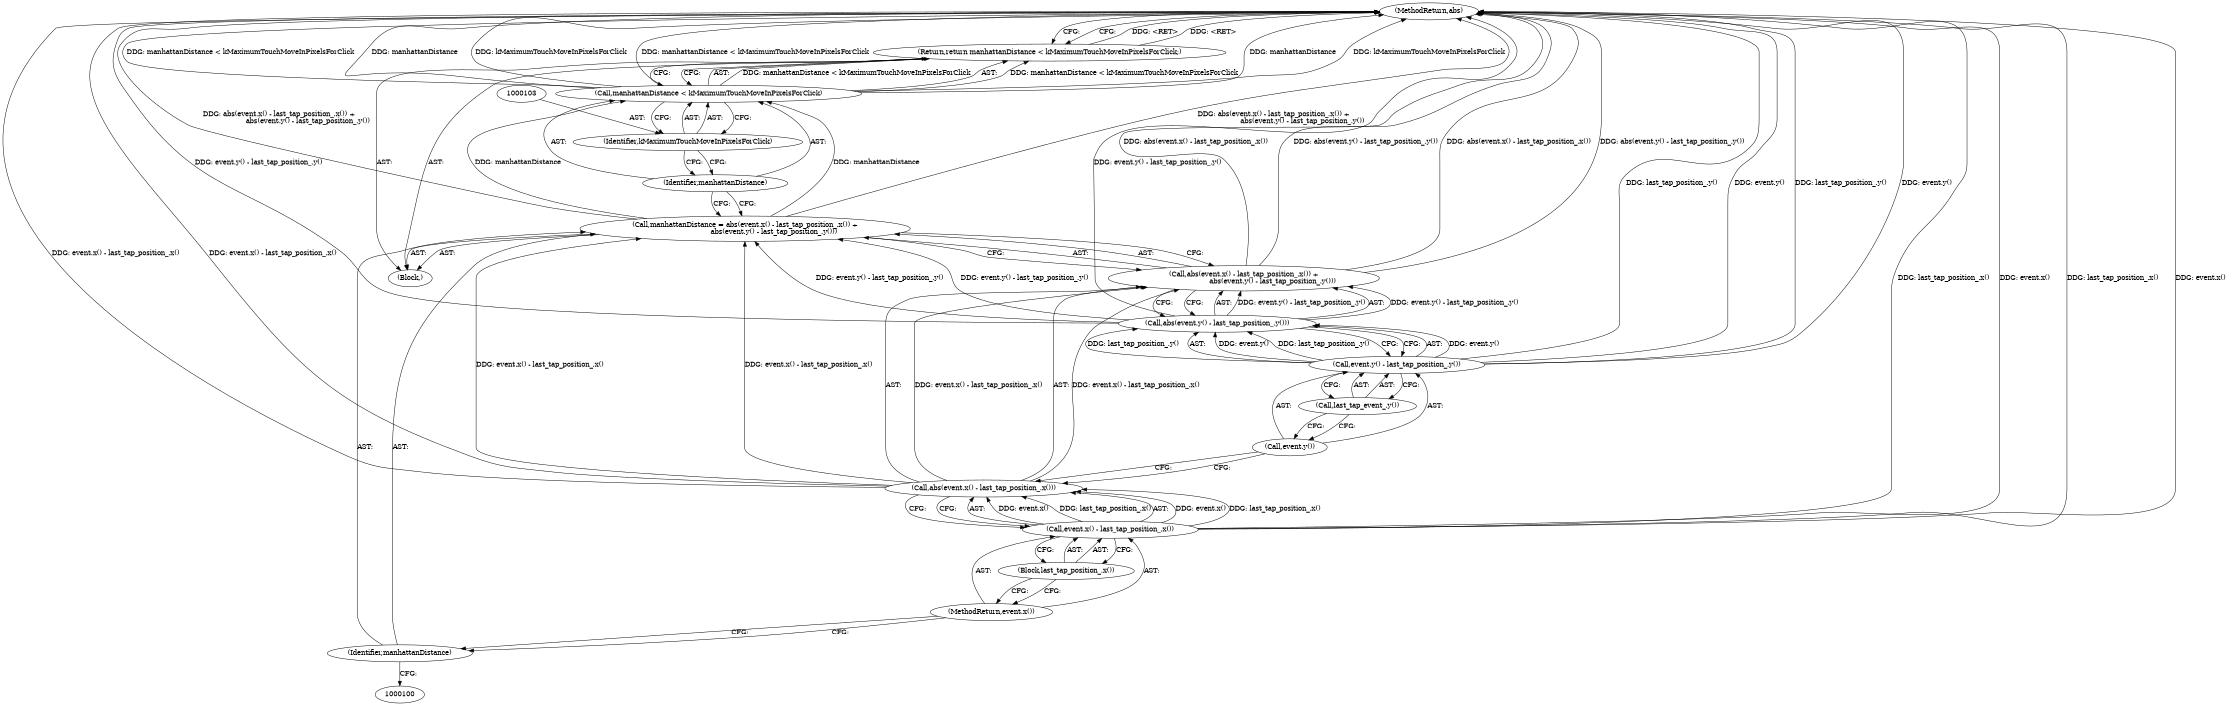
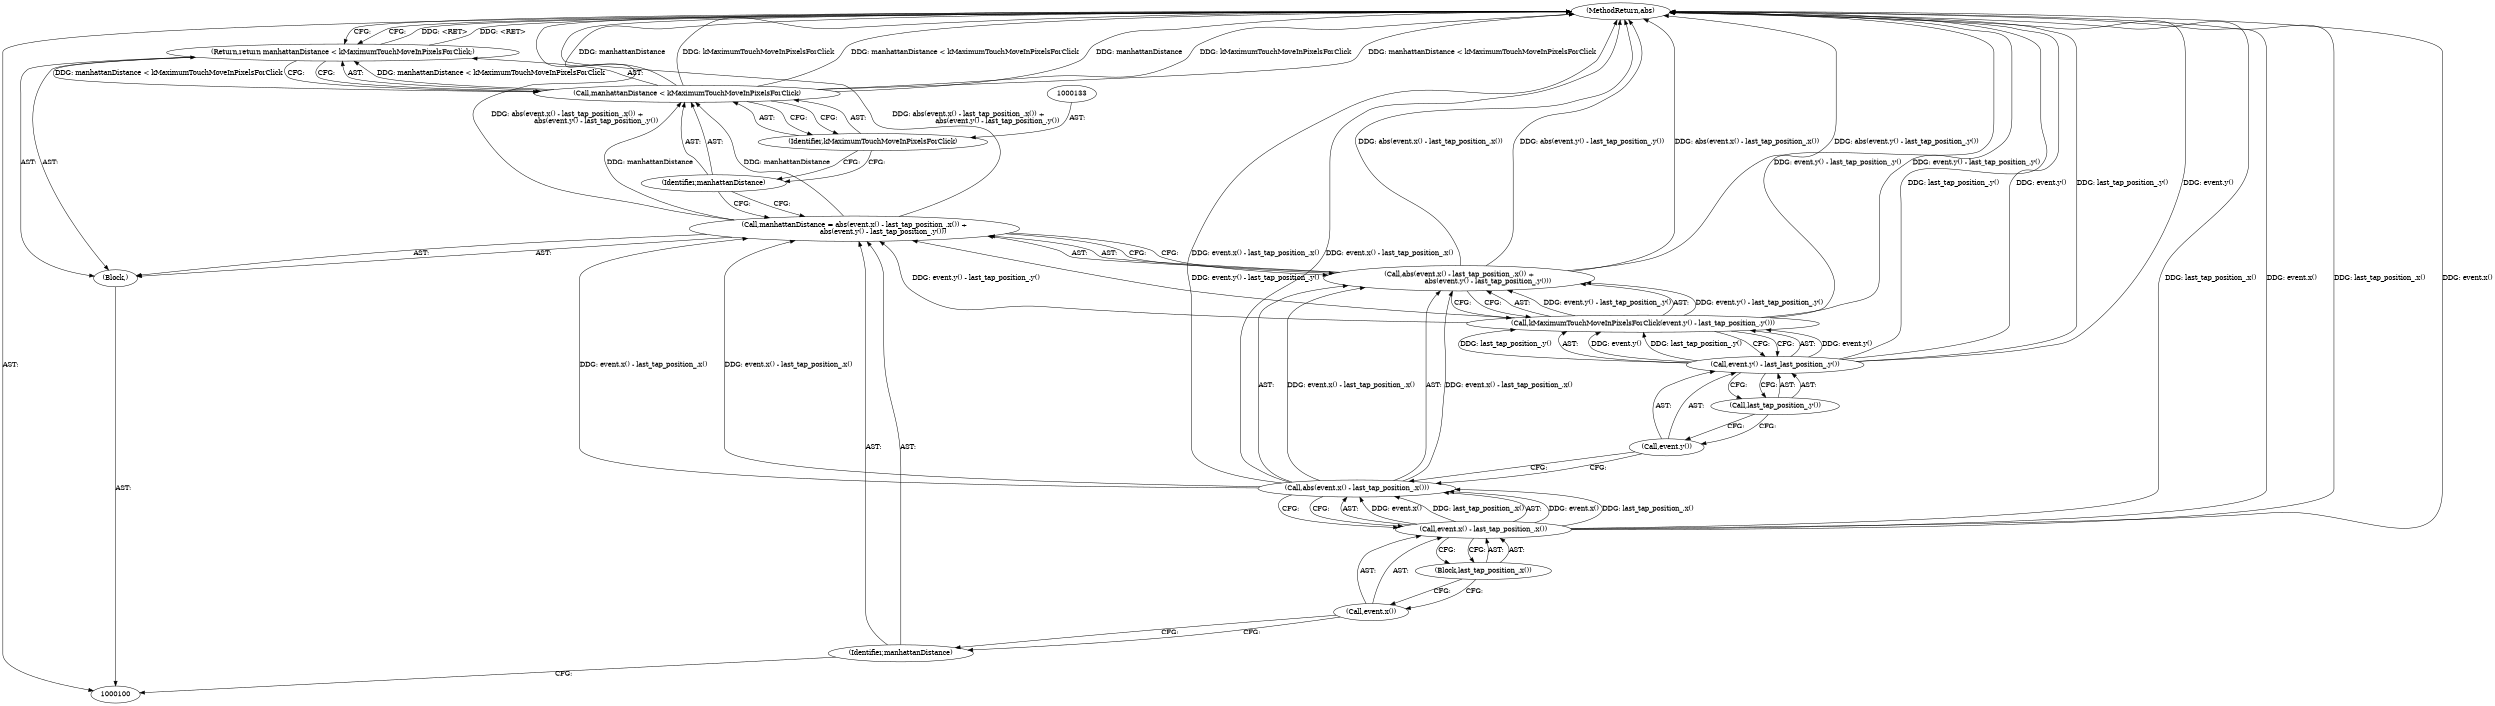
edge "(MethodReturn,abs)" -> "1000100": added, label "AST:"
node "1000103": label "1000103" -> "1000133"
node "(Call,abs(event.y() - last_tap_position_.y()))": label "(Call,abs(event.y() - last_tap_position_.y()))" -> "(Call,kMaximumTouchMoveInPixelsForClick(event.y() - last_tap_position_.y()))"
node "(Call,event.y() - last_tap_position_.y())": label "(Call,event.y() - last_tap_position_.y())" -> "(Call,event.y() - last_last_position_.y())"
node "(Call,last_tap_event_.y())": label "(Call,last_tap_event_.y())" -> "(Call,last_tap_position_.y())"
edge "(Block,)" -> "1000100": added, label "AST:"
node "(MethodReturn,event.x())": label "(MethodReturn,event.x())" -> "(Call,event.x())"
